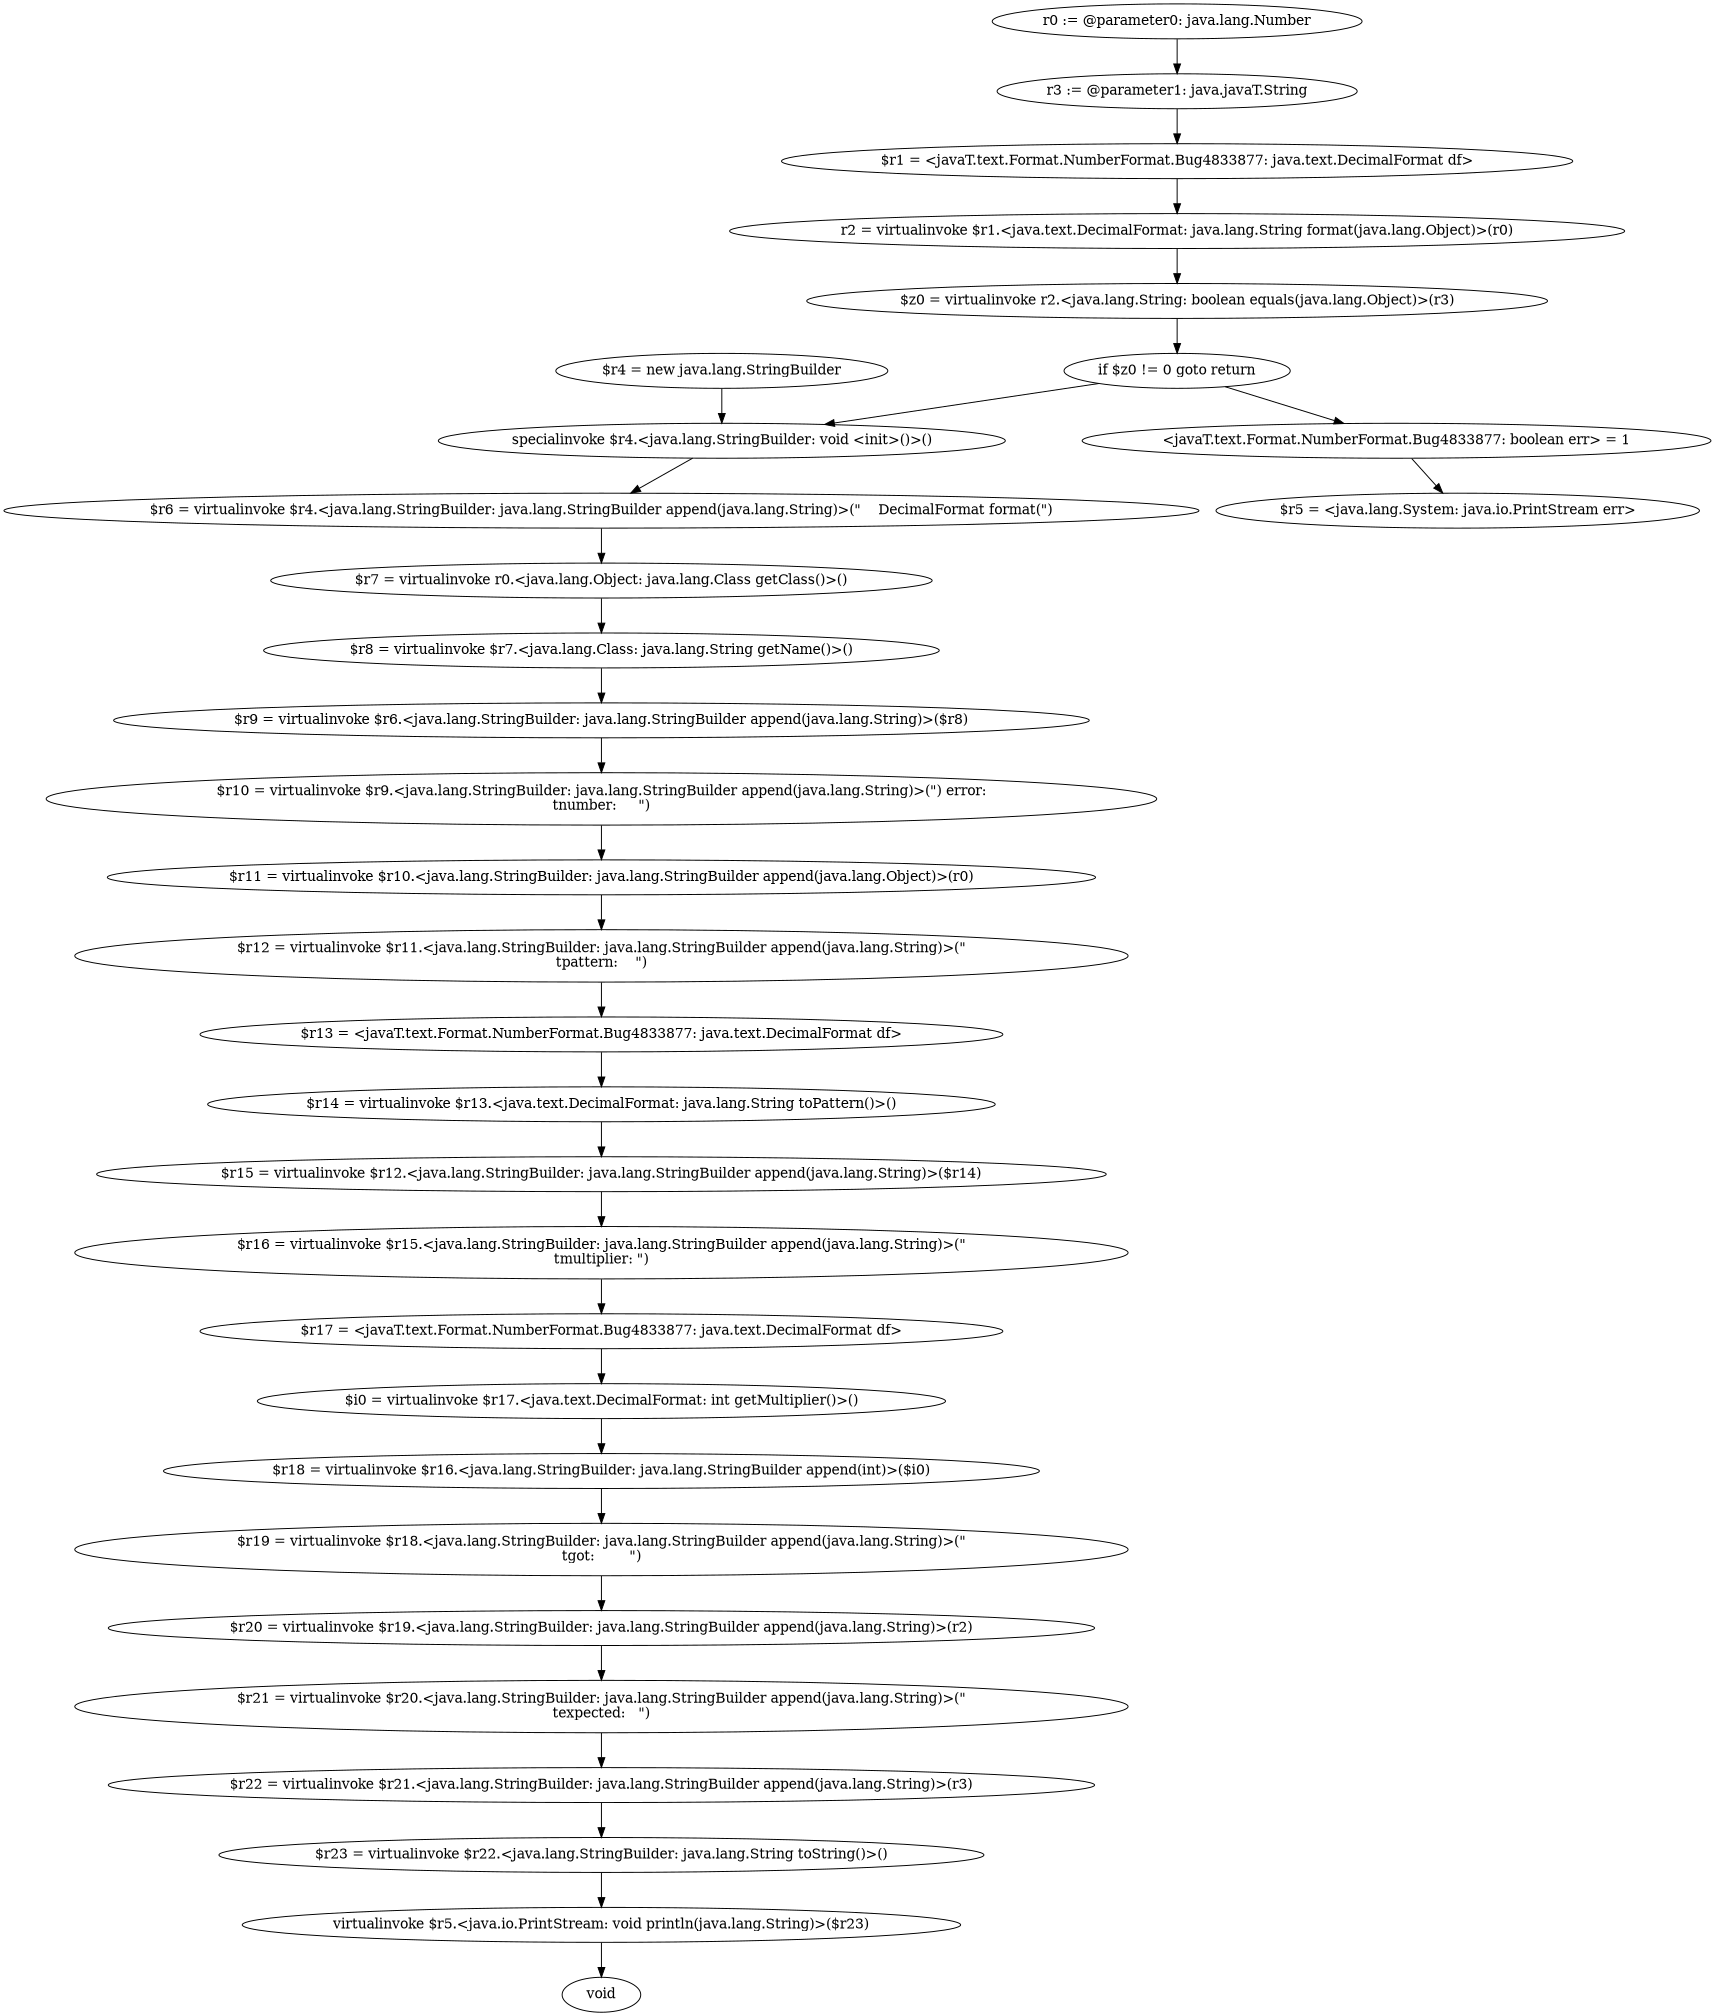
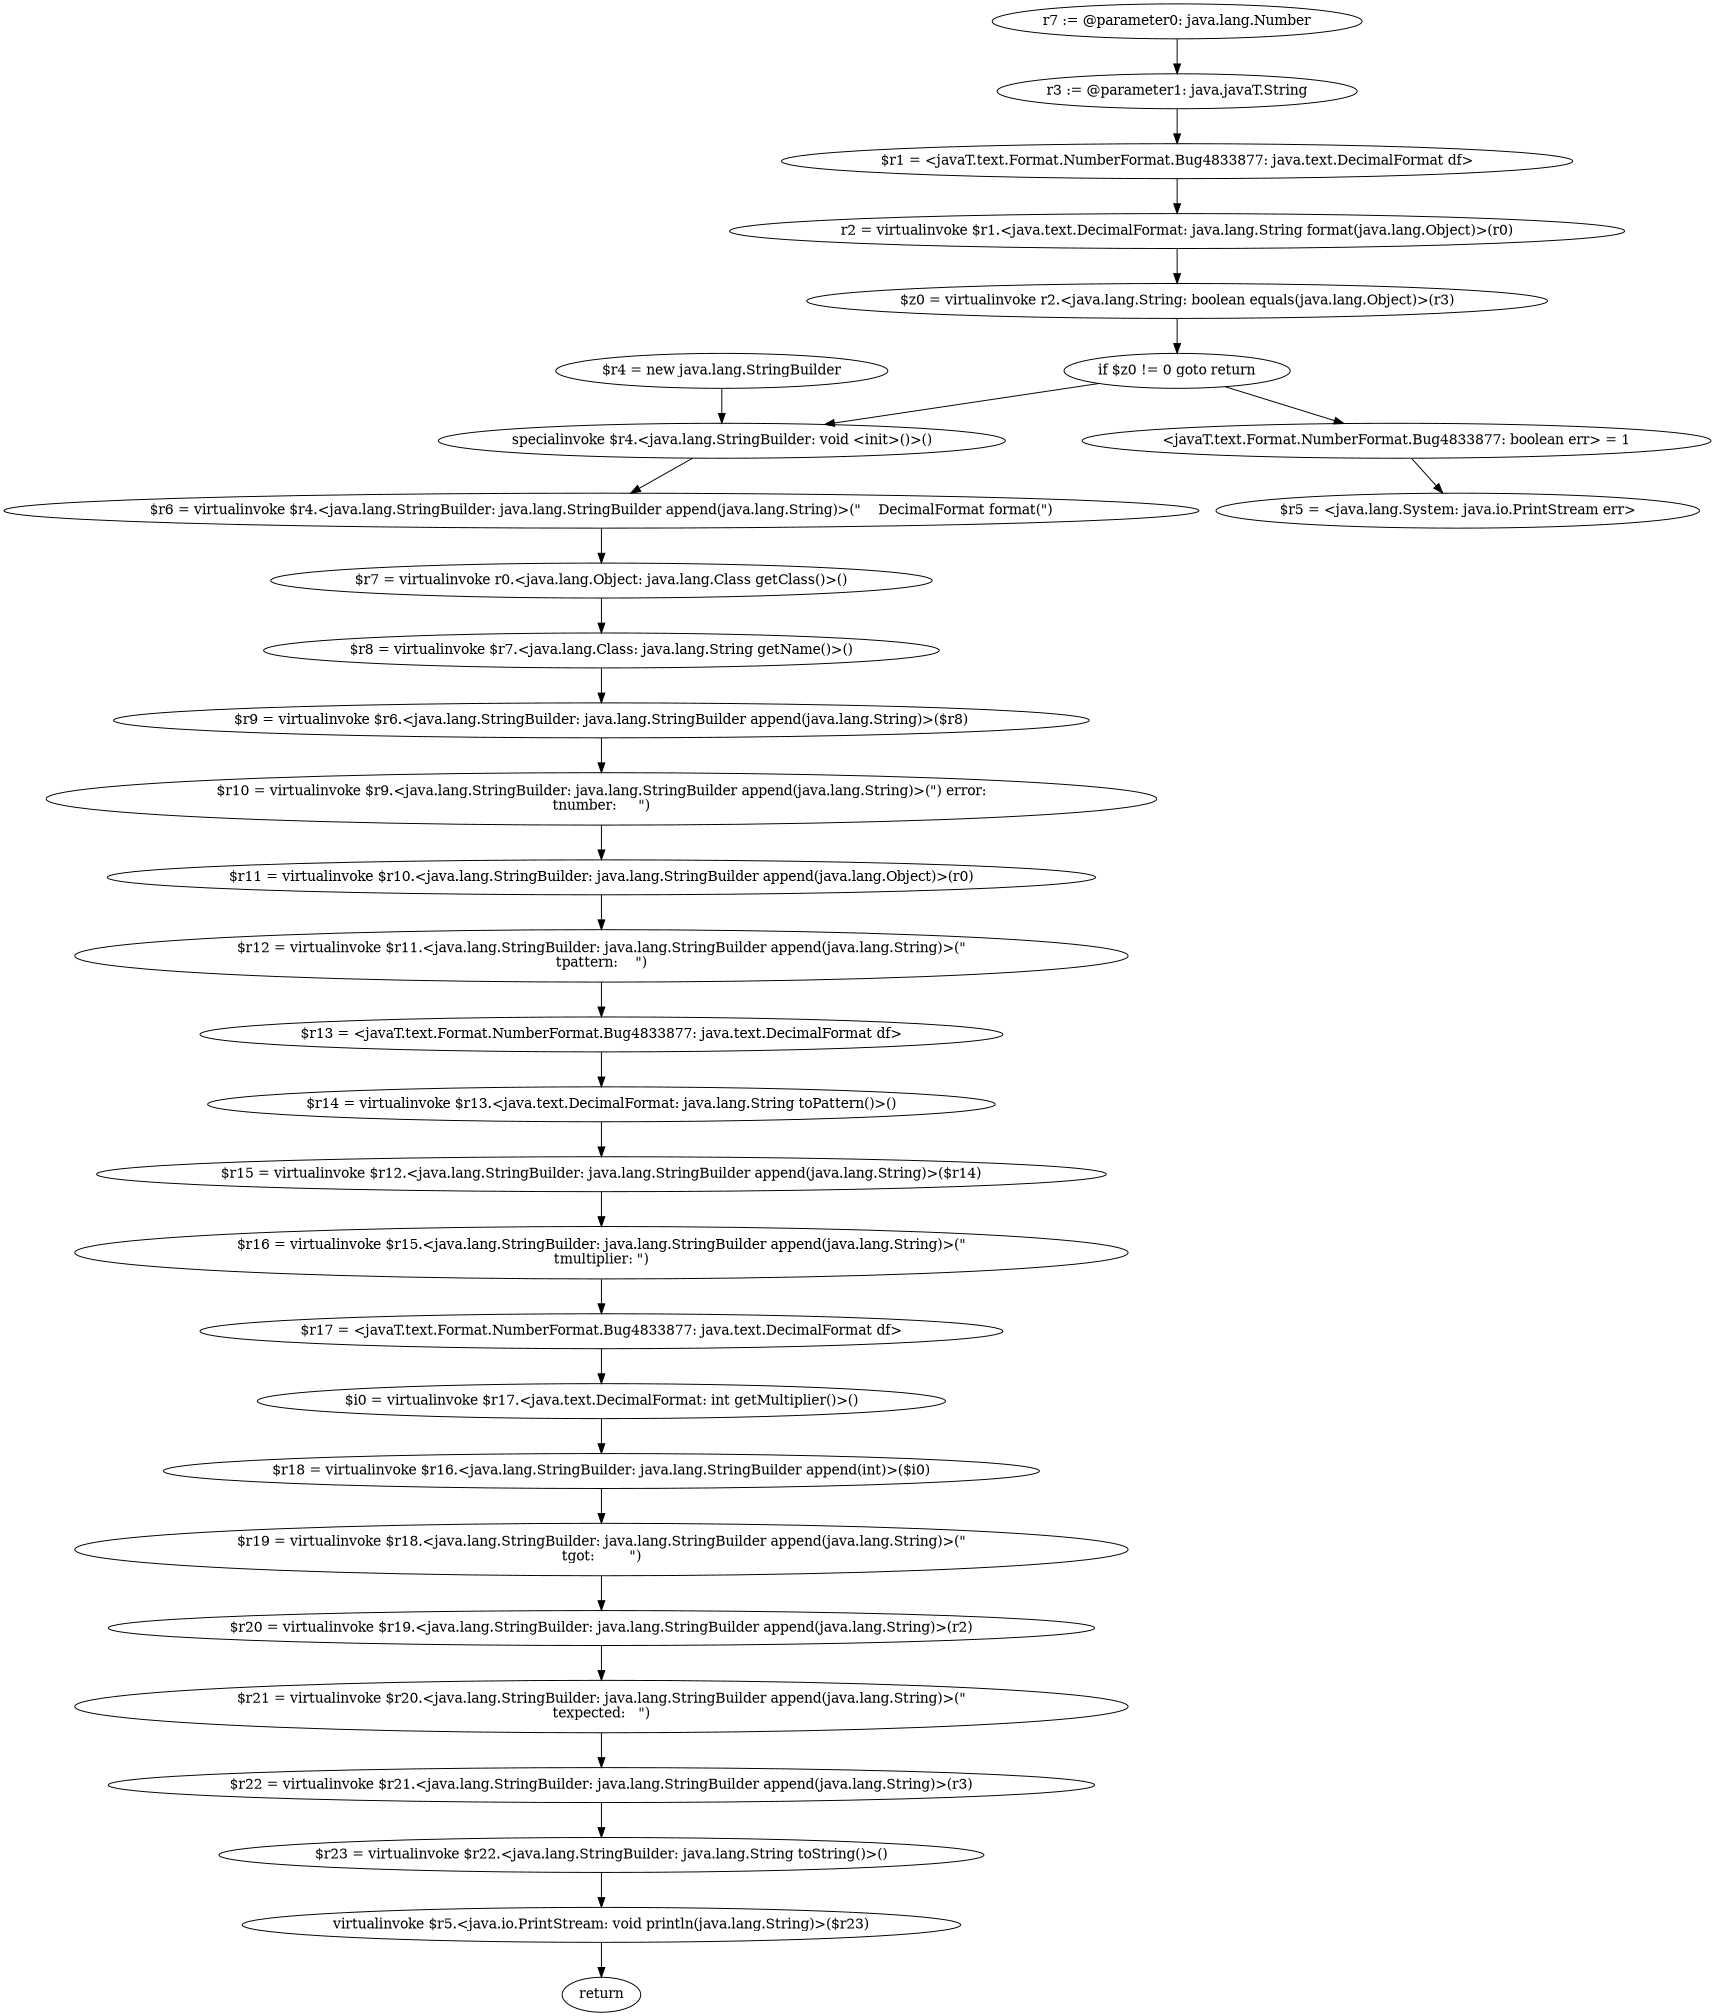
node "r0 := @parameter0: java.lang.Number": label "r0 := @parameter0: java.lang.Number" -> "r7 := @parameter0: java.lang.Number"
node "void": label "void" -> "return"
